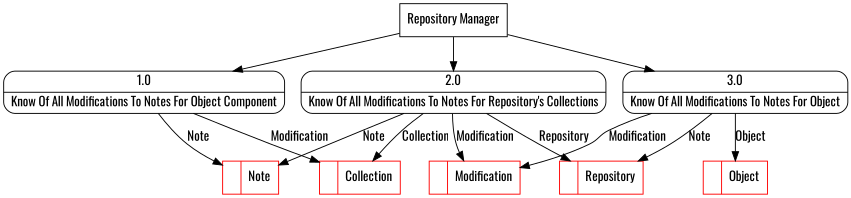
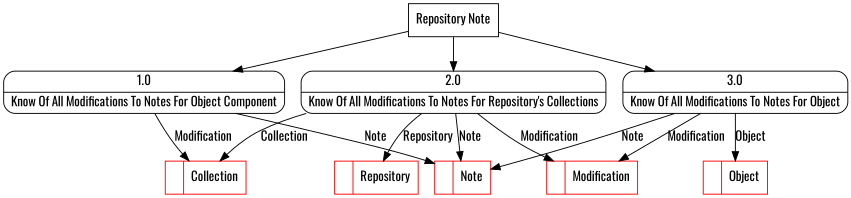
node "Repository Manager": label "Repository Manager" -> "Repository Note"
edge "3.0" -> "Repository": now "3.0" -> "Note"
